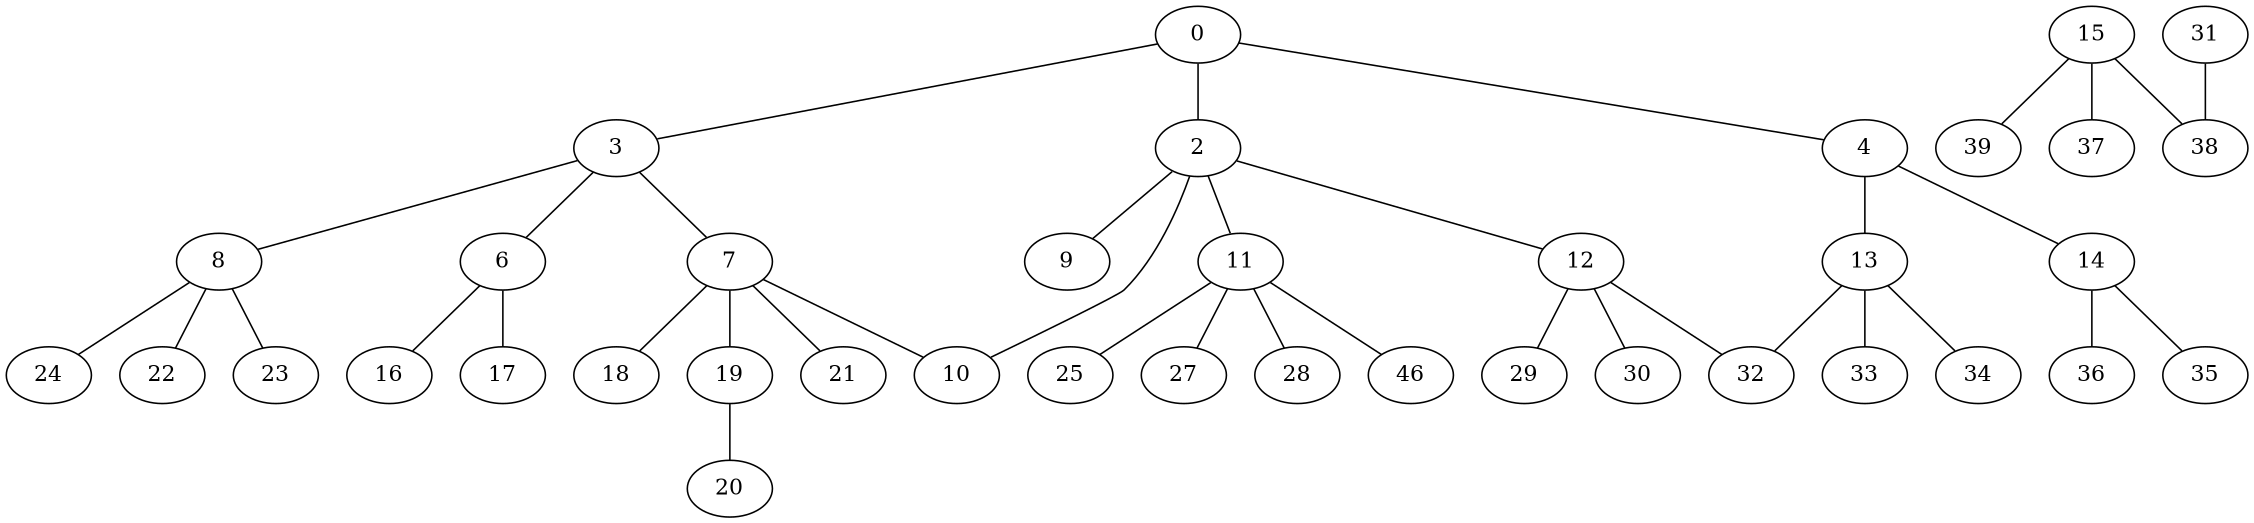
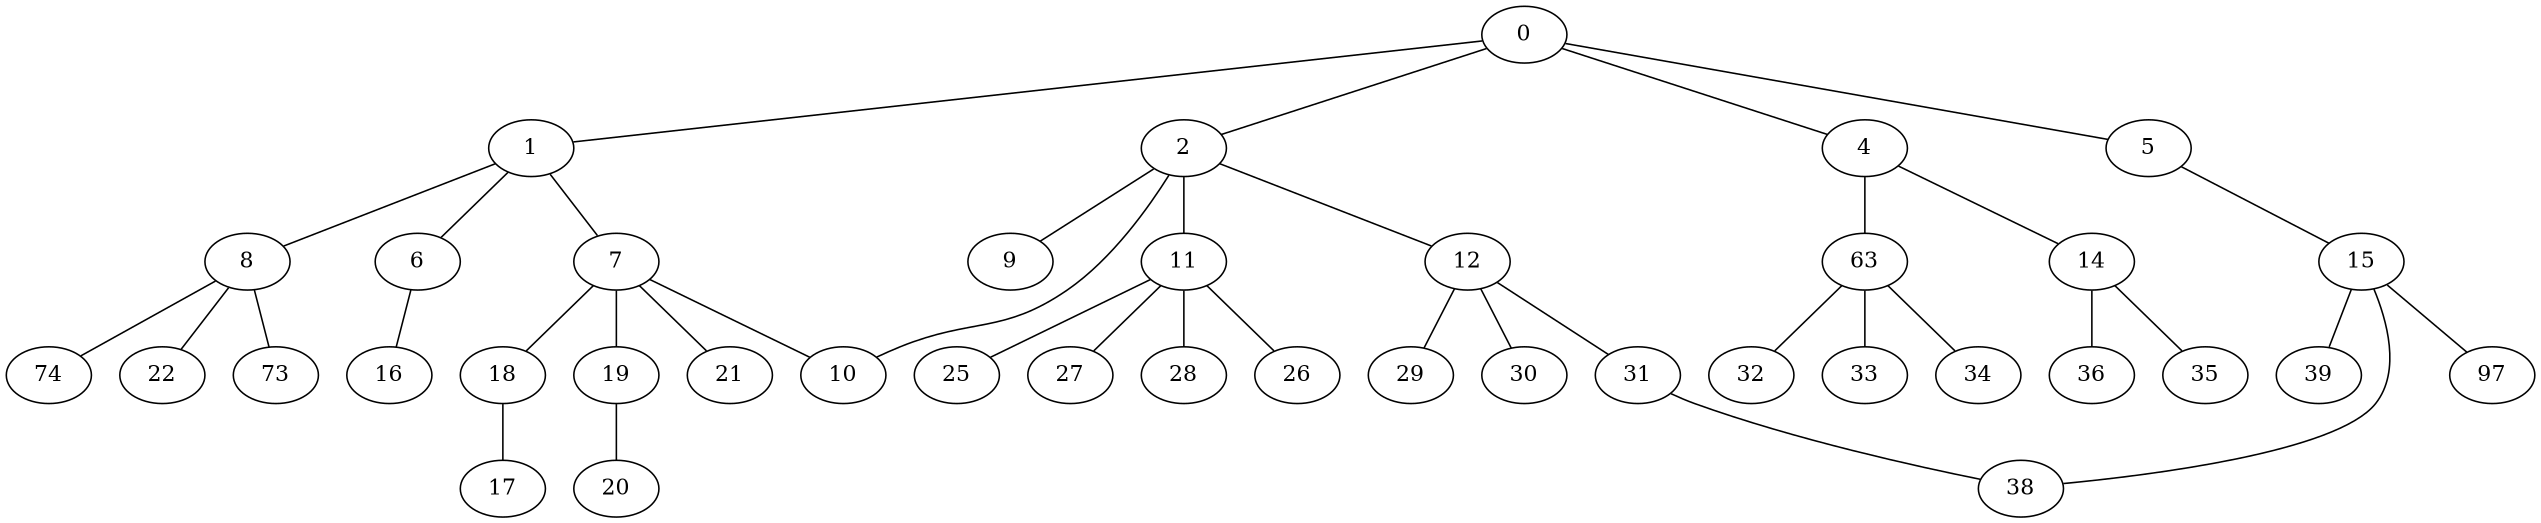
node "3": label "3" -> "1"
node "37": label "37" -> "97"
node "5": added
node "13": label "13" -> "63"
edge "6" -- "17": now "18" -- "17"
edge "12" -- "32": now "12" -- "31"
node "24": label "24" -> "74"
node "23": label "23" -> "73"
node "46": label "46" -> "26"
